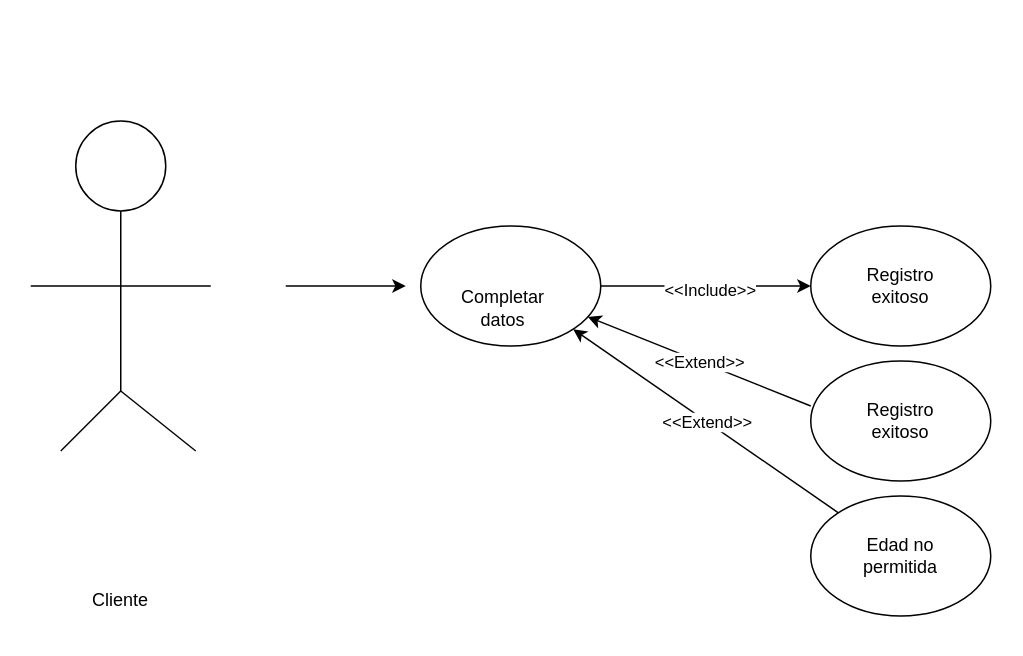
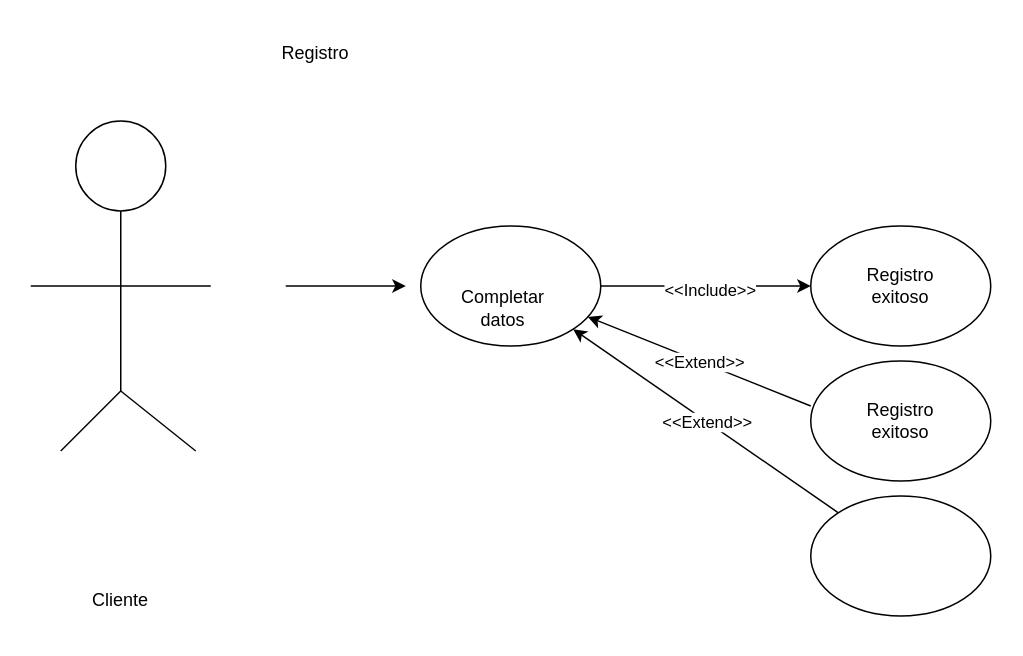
node "Registro": added
node "Edad no permitida": removed
